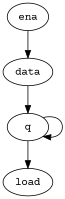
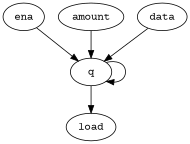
node "amount": added
edge "ena" -> "data": now "ena" -> "q"
